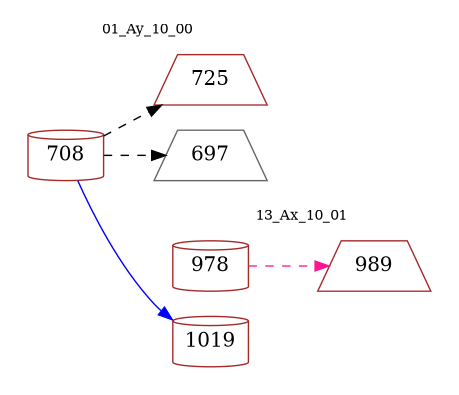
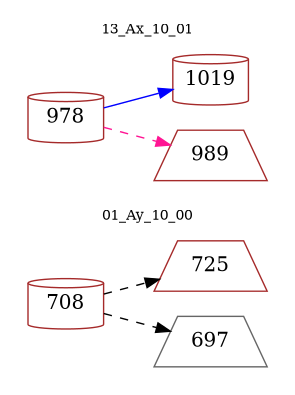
edge "708" -> "1019": now "978" -> "1019"
